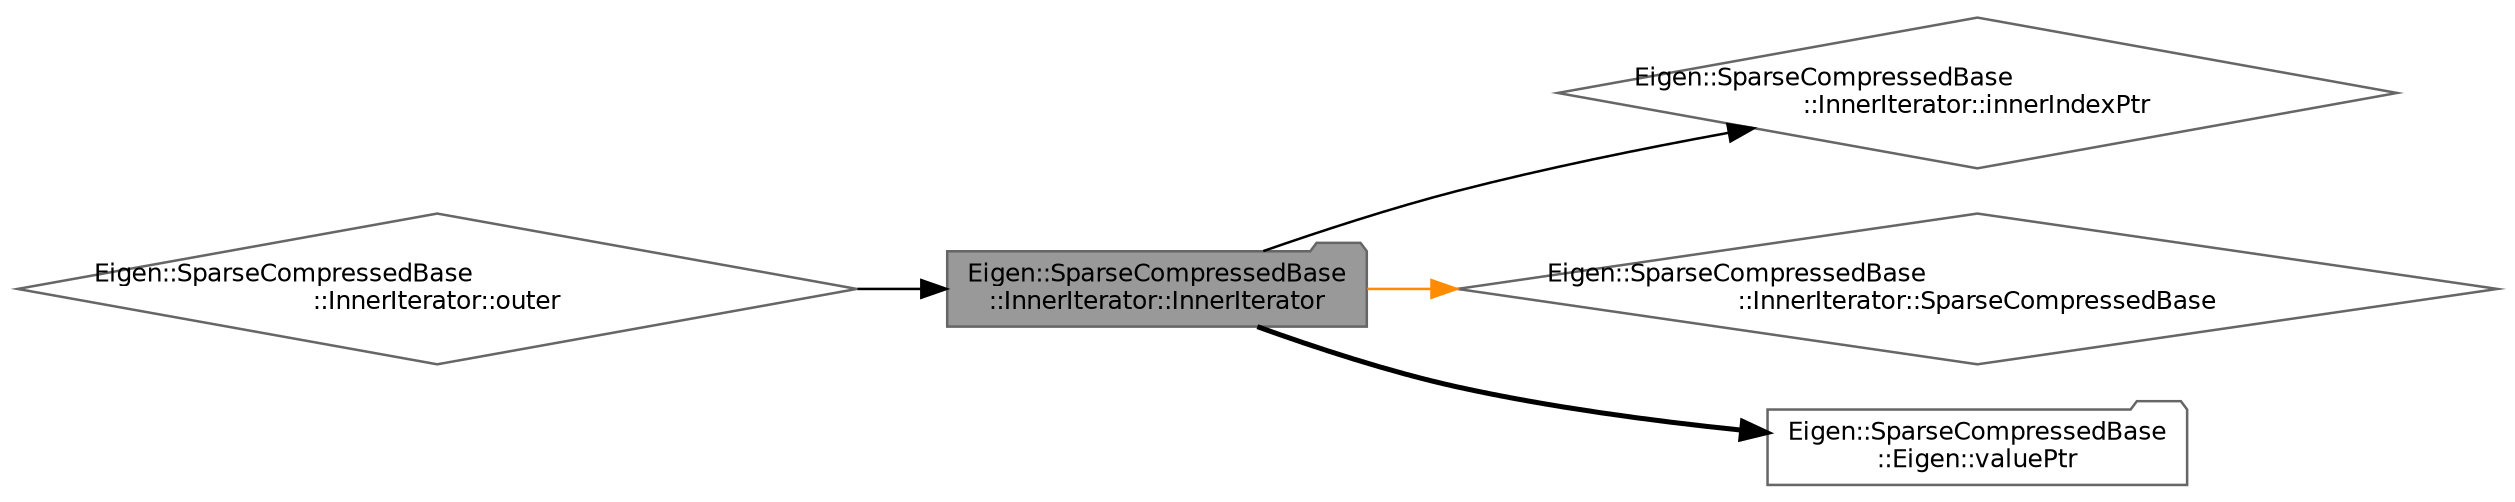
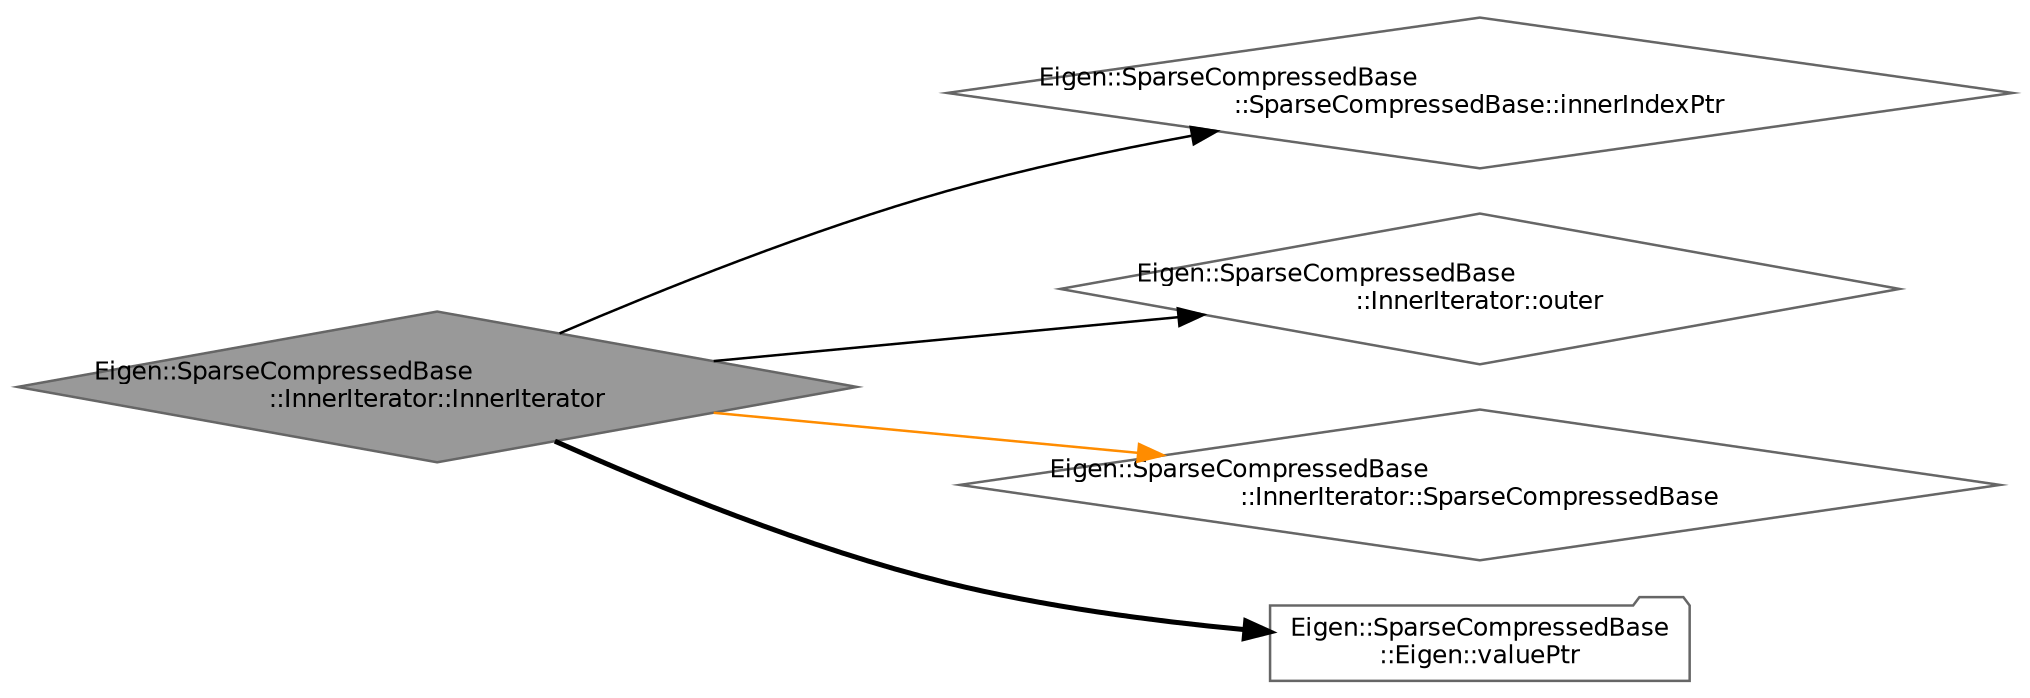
node "Eigen::SparseCompressedBase ::InnerIterator::innerIndexPtr": label "Eigen::SparseCompressedBase ::InnerIterator::innerIndexPtr" -> "Eigen::SparseCompressedBase ::SparseCompressedBase::innerIndexPtr"
edge "Eigen::SparseCompressedBase ::InnerIterator::outer" -> "Eigen::SparseCompressedBase ::InnerIterator::InnerIterator": reversed
node "Eigen::SparseCompressedBase ::InnerIterator::InnerIterator": shape folder -> diamond
